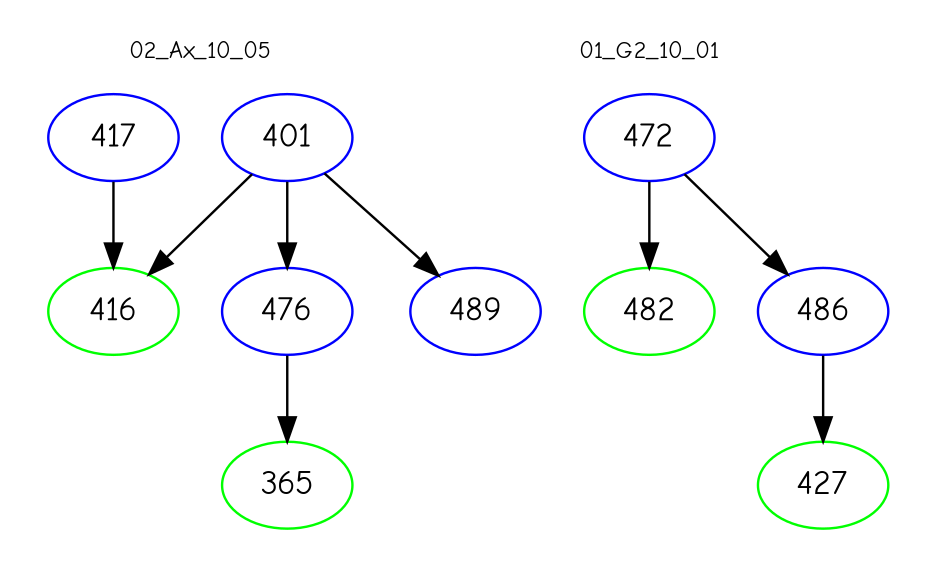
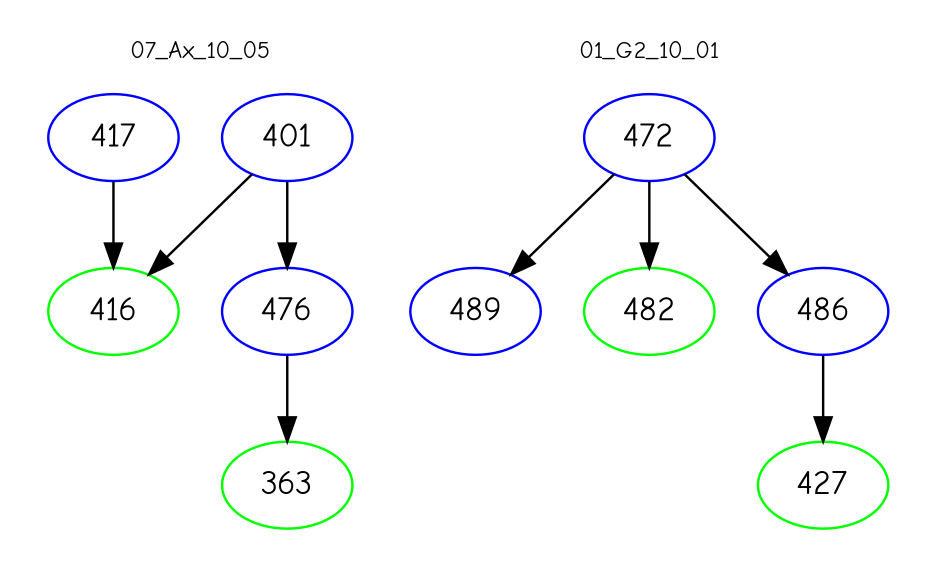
cluster "02_Ax_10_05": label "02_Ax_10_05" -> "07_Ax_10_05"
edge "401" -> "489": now "472" -> "489"
node "365": label "365" -> "363"
